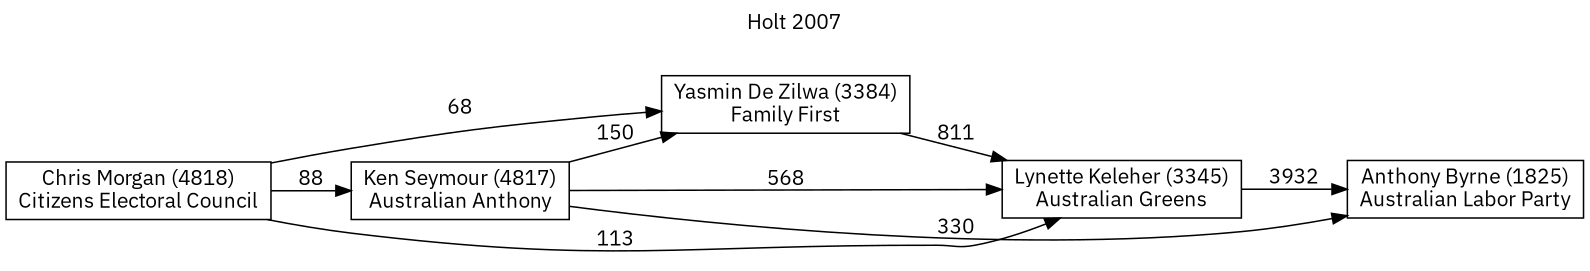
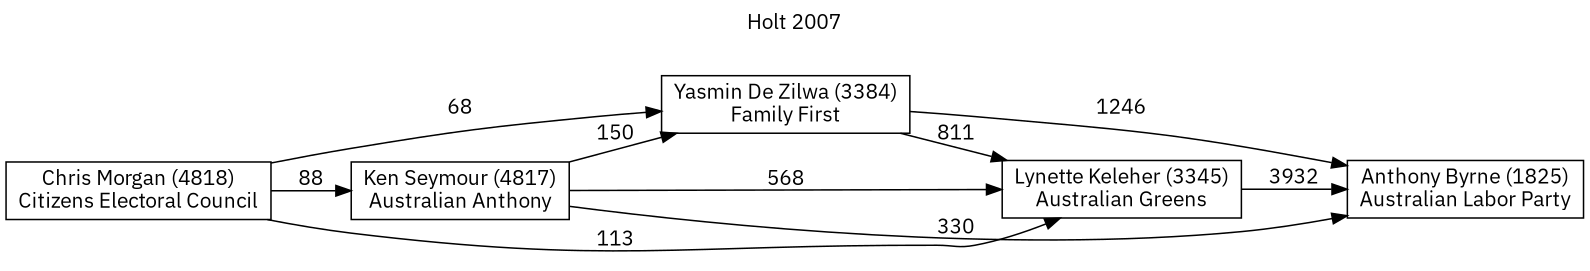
edge "Yasmin De Zilwa (3384) Family First" -> "Anthony Byrne (1825) Australian Labor Party": added, label "1246"
